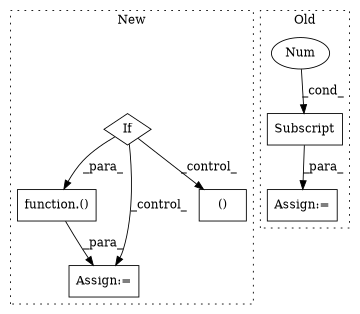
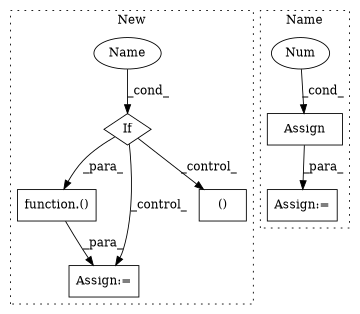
cluster "Old": label "Old" -> "Name"
node "Name": added
node "Subscript": label "Subscript" -> "Assign"
